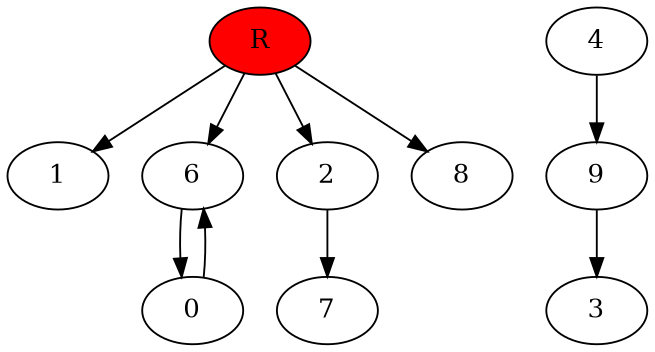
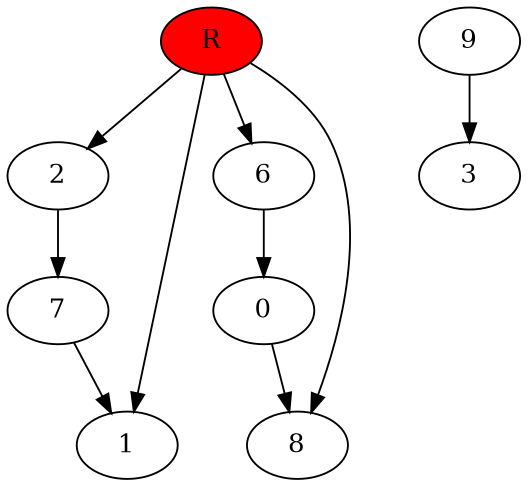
node "4": removed
edge "0" -> "6": now "0" -> "8"
edge "7" -> "1": added
